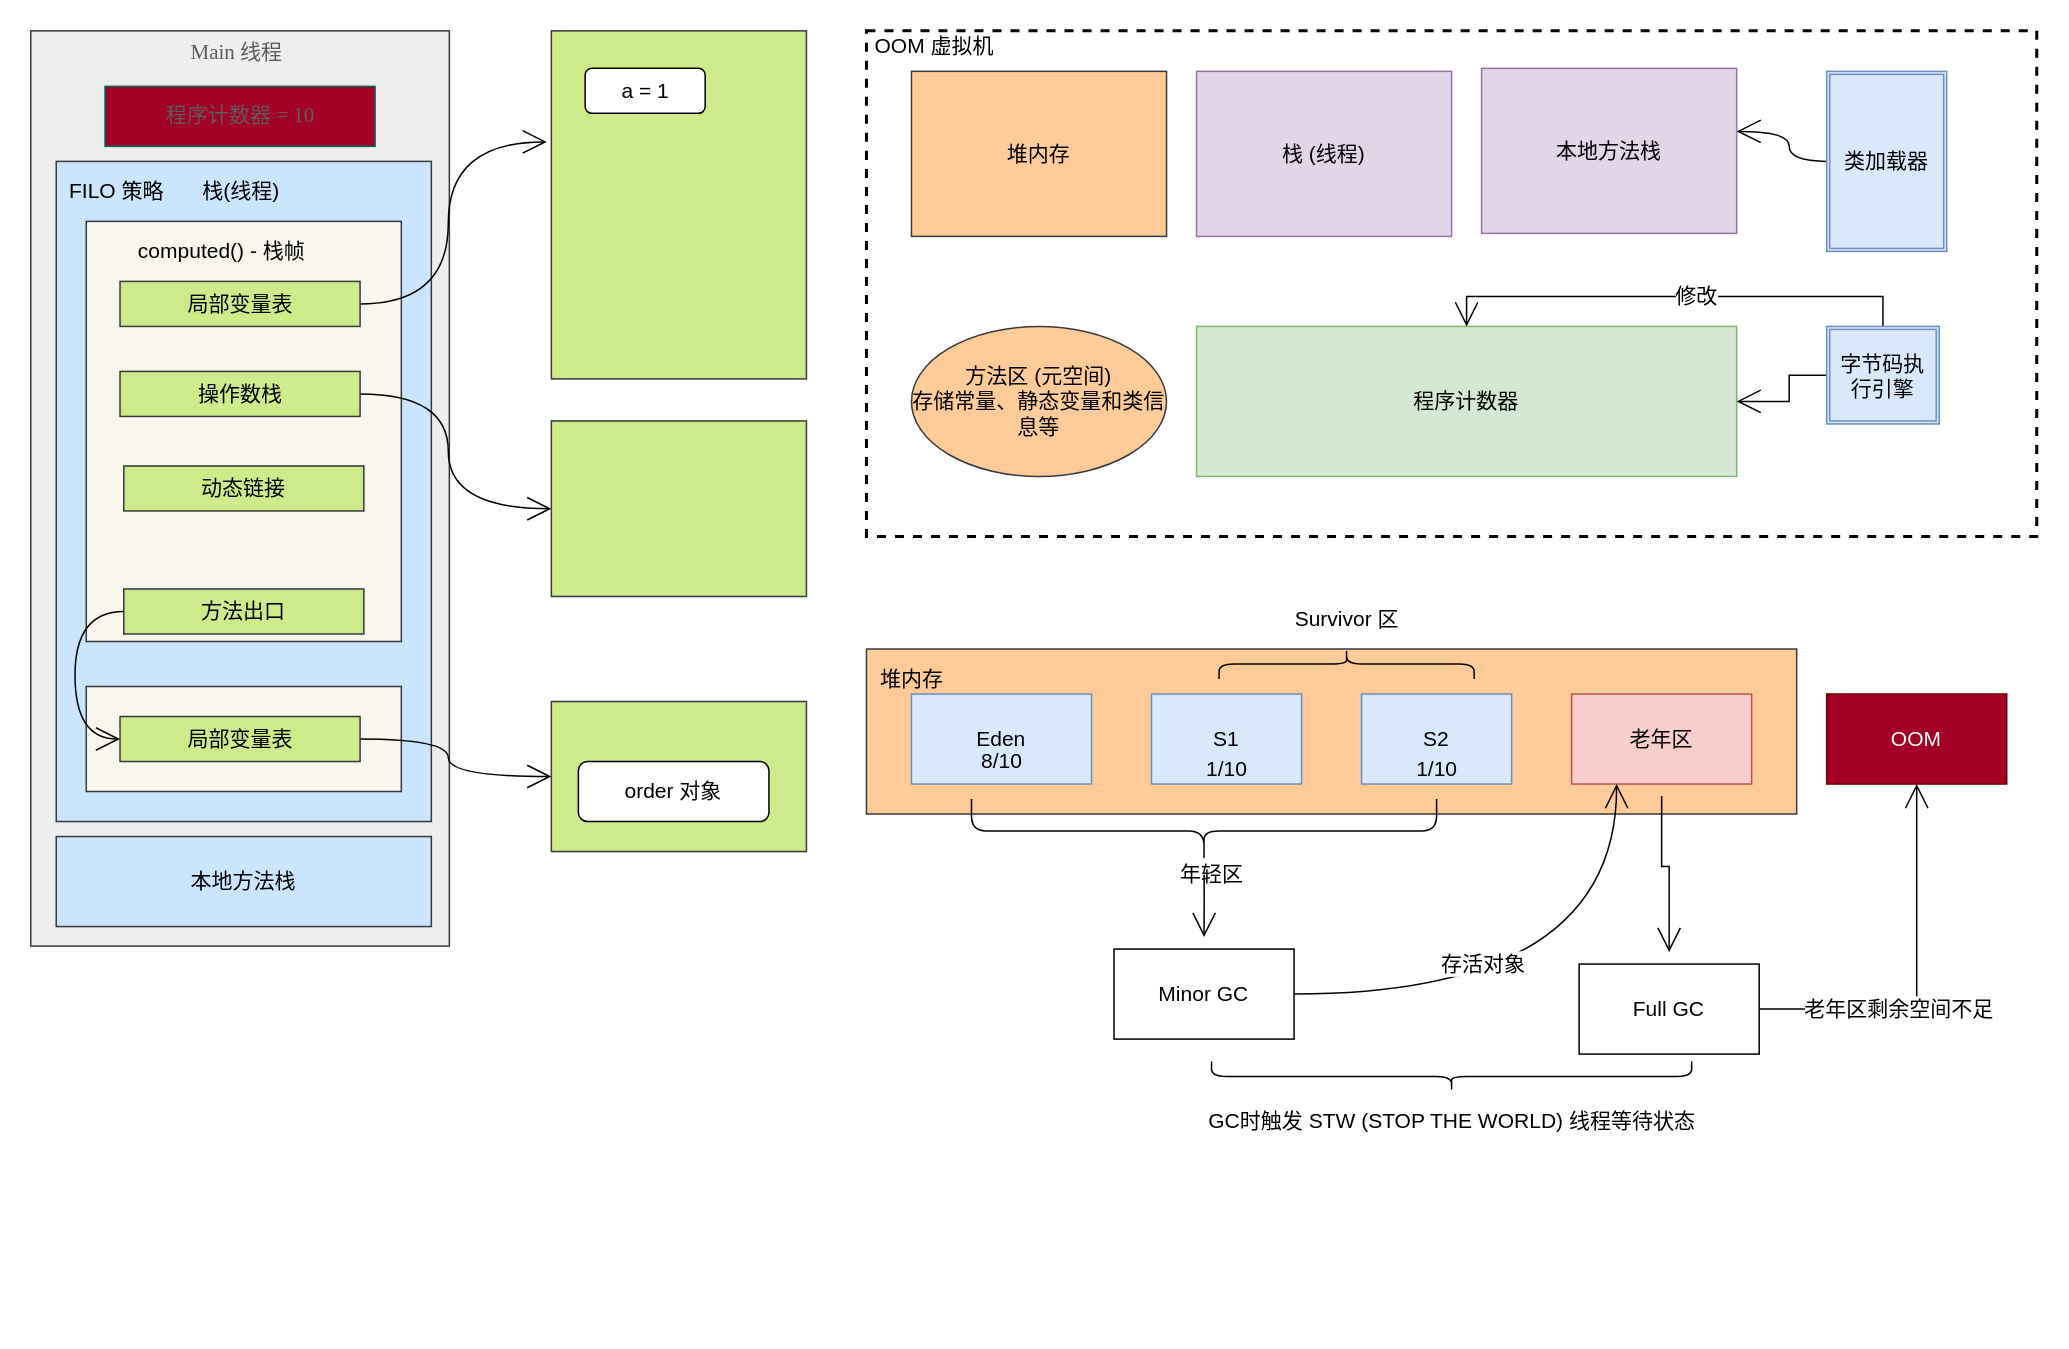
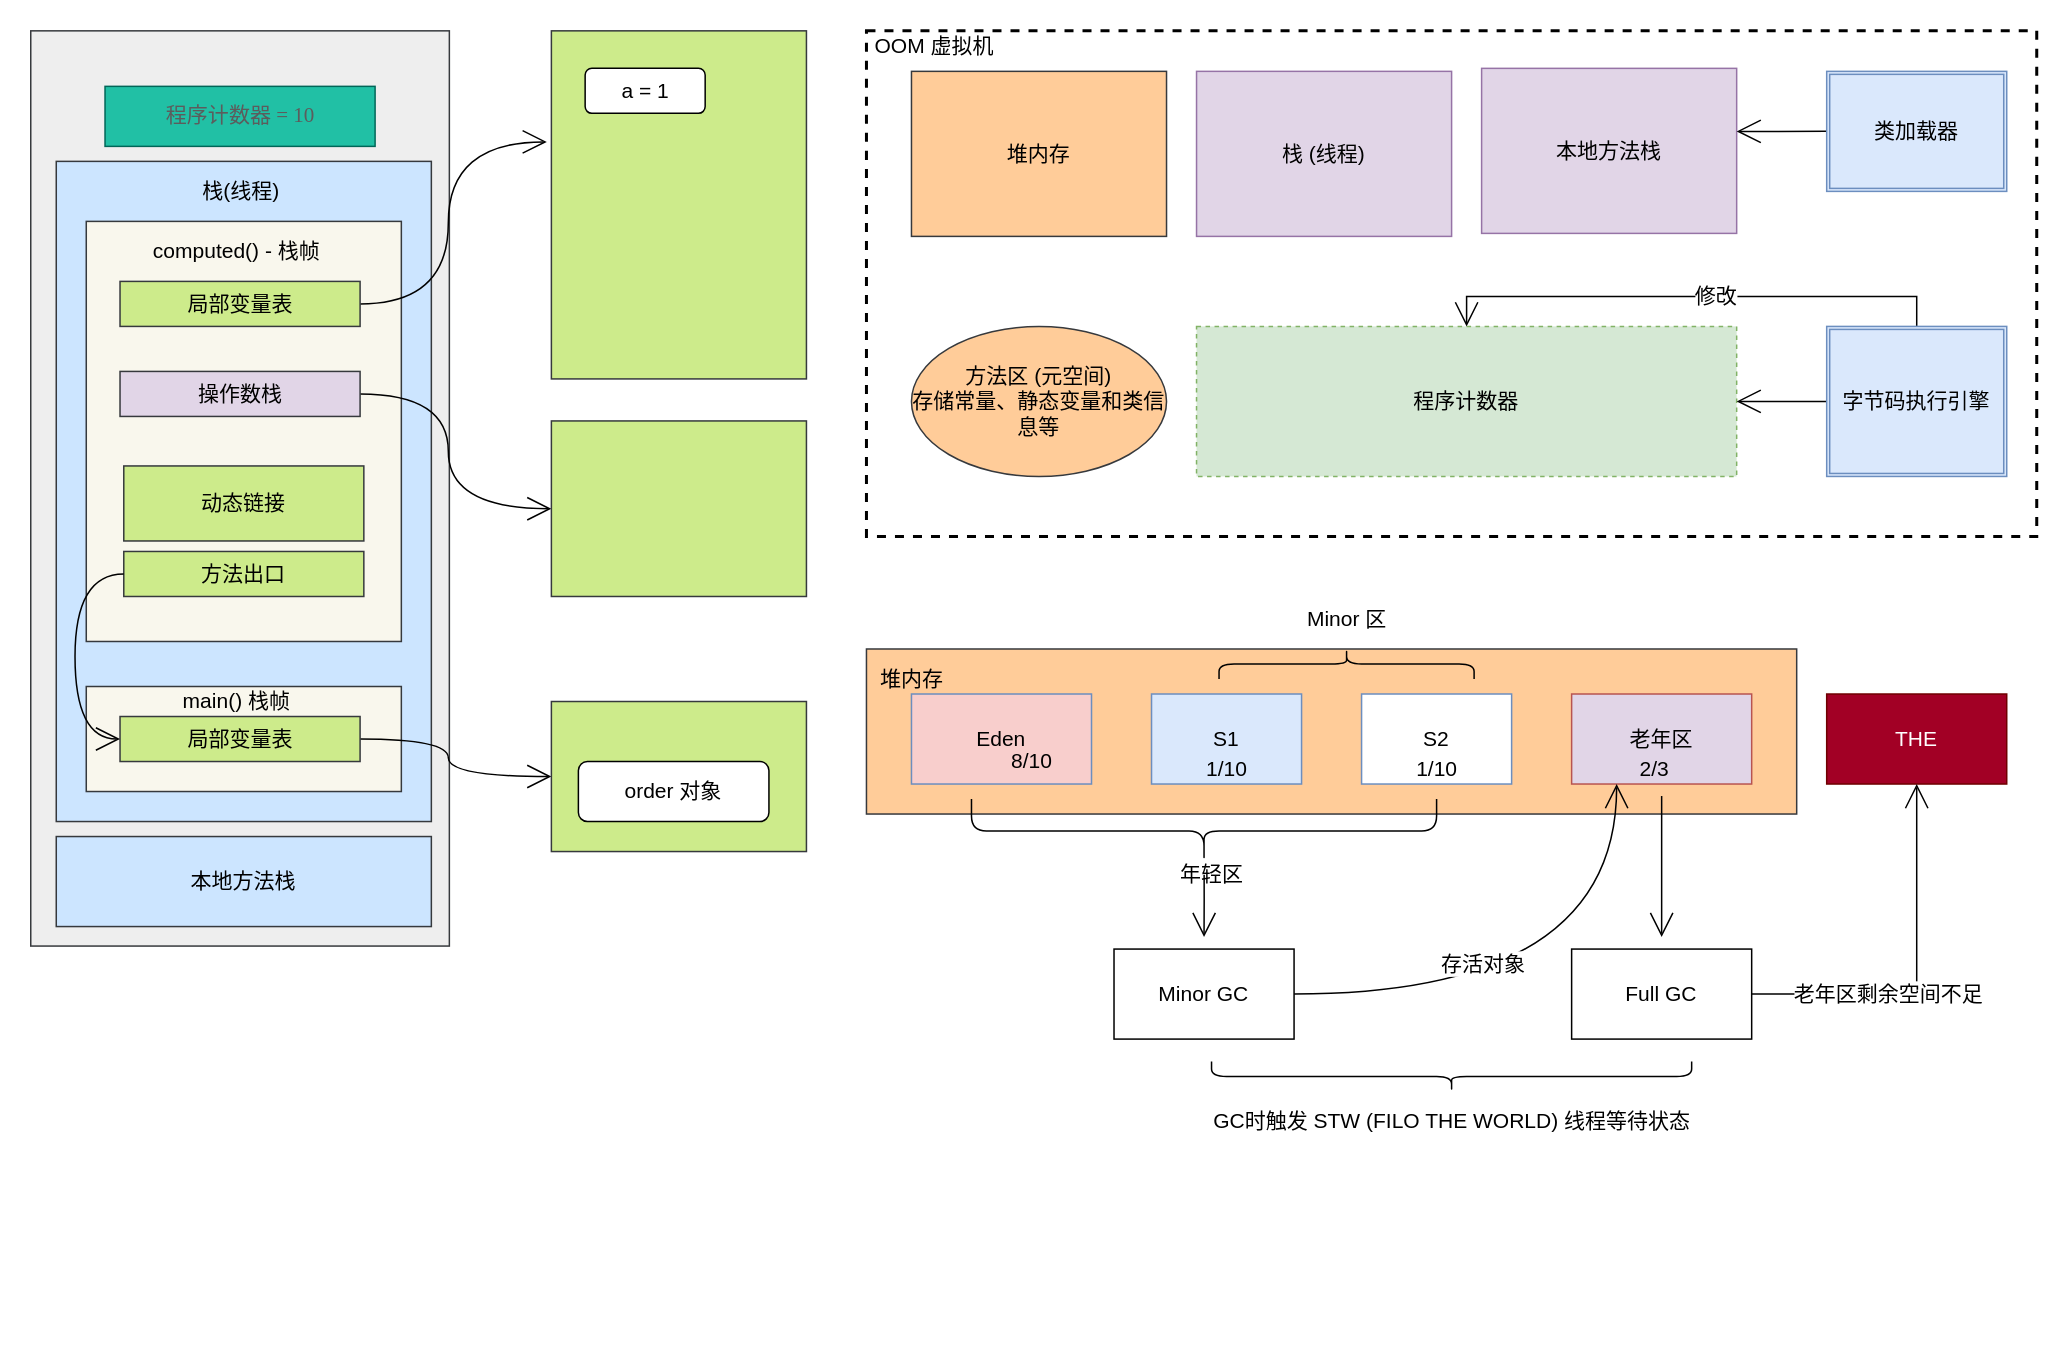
node "Main 线程": removed
node "程序计数器 = 10": fillcolor #a20025 -> #21c0a5
node "类加载器": size 120x180 -> 180x120
node "FILO 策略": removed
node "computed() - 栈帧": moved (221, 251) -> (236, 251)
node "字节码执行引擎": size 113x98 -> 180x150
node "操作数栈": fillcolor #cdeb8b -> #e1d5e7
node "程序计数器": style solid -> dashed
node "动态链接": size 240x45 -> 240x75
node "方法出口": moved (244, 611) -> (244, 574)
node "Survivor 区": label "Survivor 区" -> "Minor 区"
node "main() 栈帧": added
node "Eden": fillcolor #dae8fc -> #f8cecc
node "S2": fillcolor #dae8fc -> #ffffff
node "老年区": fillcolor #f8cecc -> #e1d5e7
node "OOM": label "OOM" -> "THE"
node "8/10": moved (1001, 761) -> (1031, 761)
node "2/3": added
node "Full GC": moved (1669, 1009) -> (1661, 994)
node "GC时触发 STW (STOP THE WORLD) 线程等待状态": label "GC时触发 STW (STOP THE WORLD) 线程等待状态" -> "GC时触发 STW (FILO THE WORLD) 线程等待状态"
